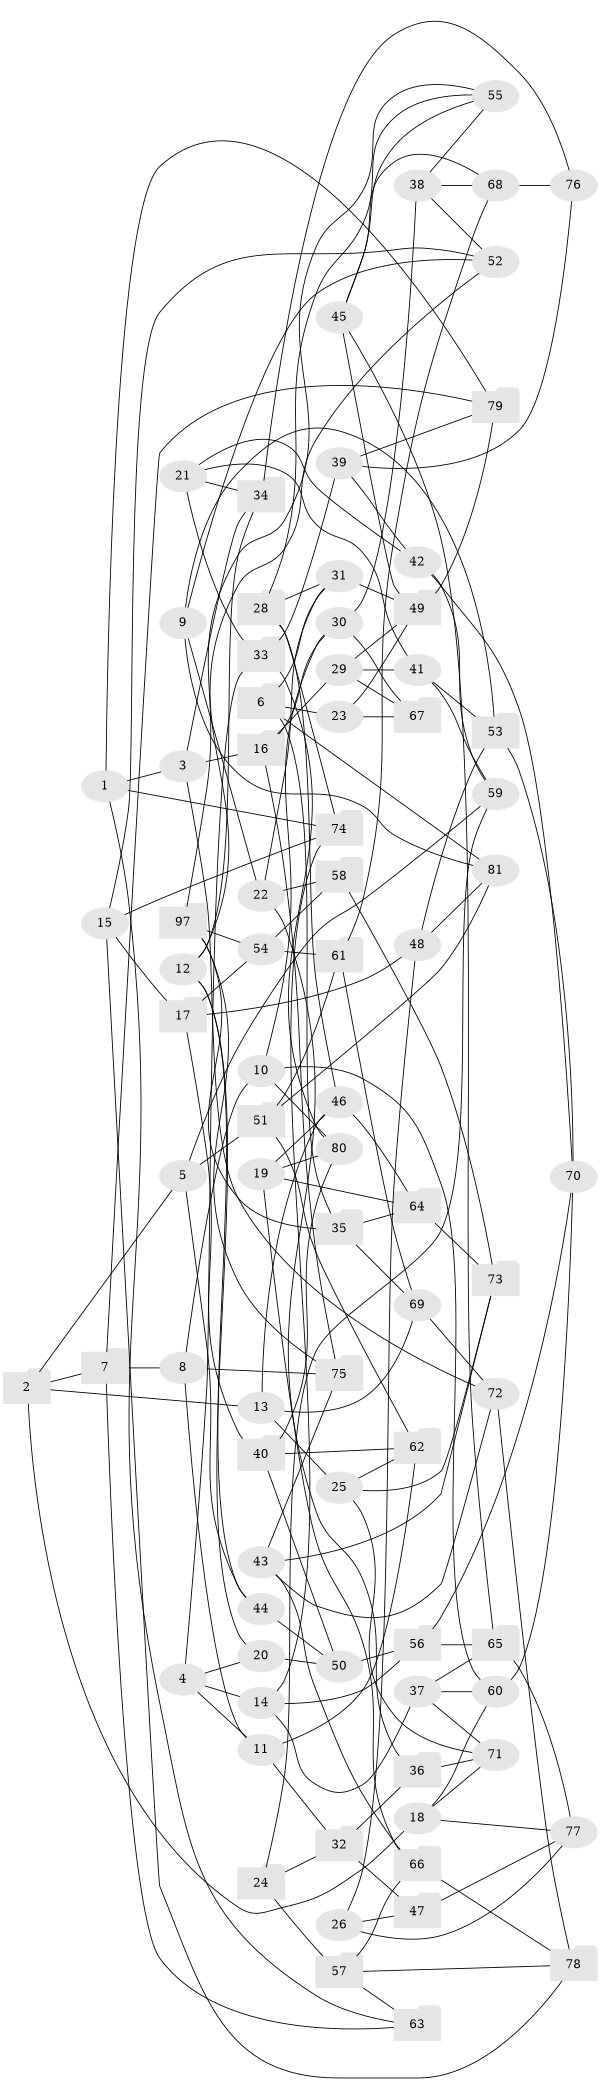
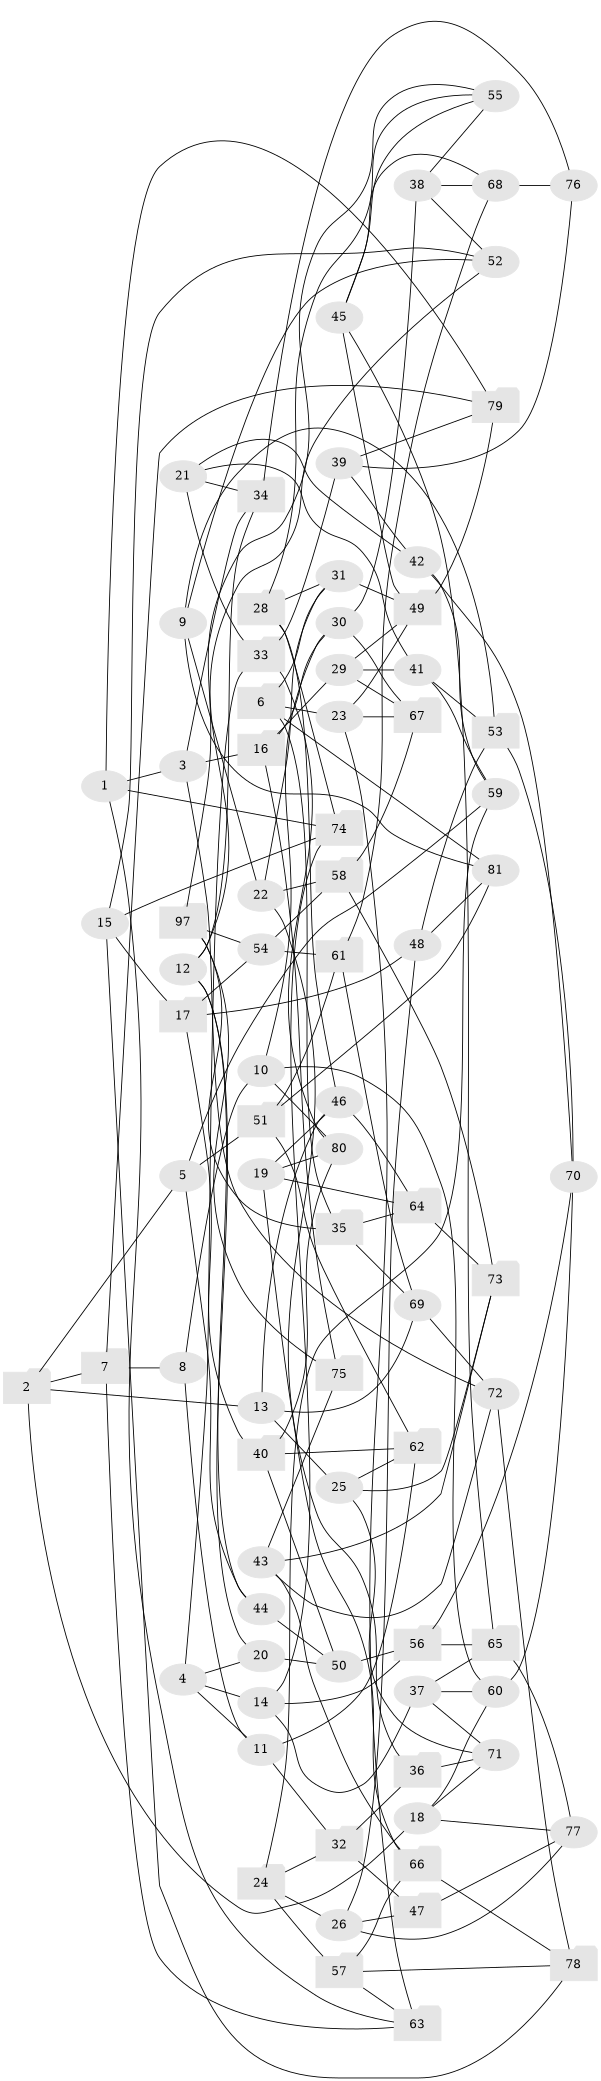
edge "67" -- "58": added
edge "8" -- "75": removed
edge "23" -- "63": added
edge "24" -- "26": added
